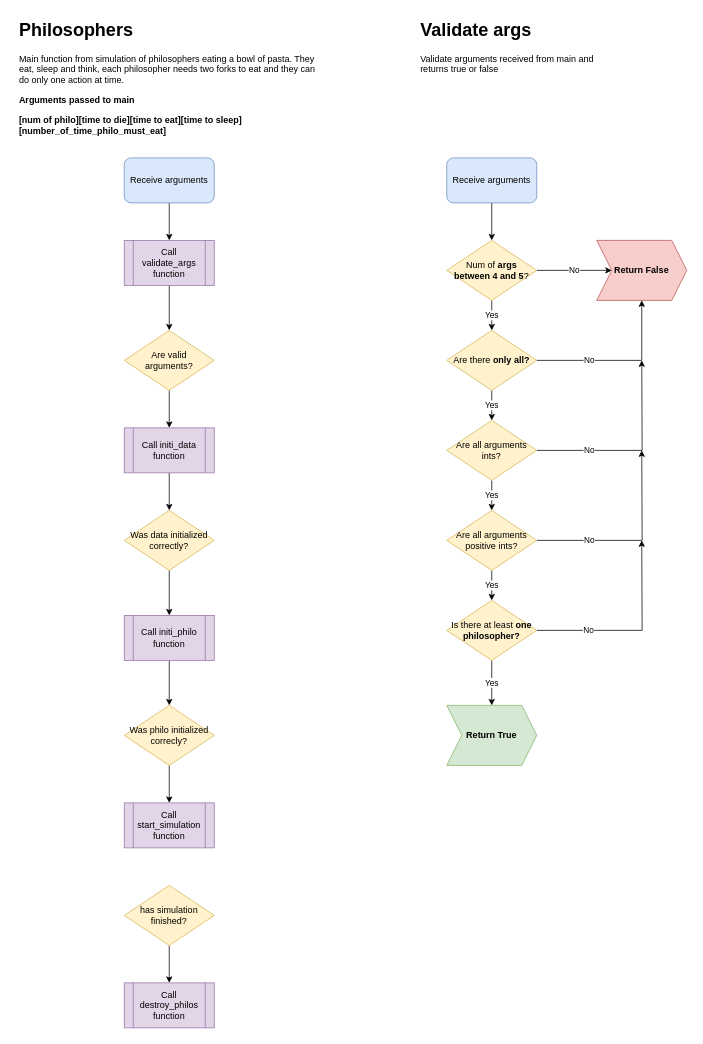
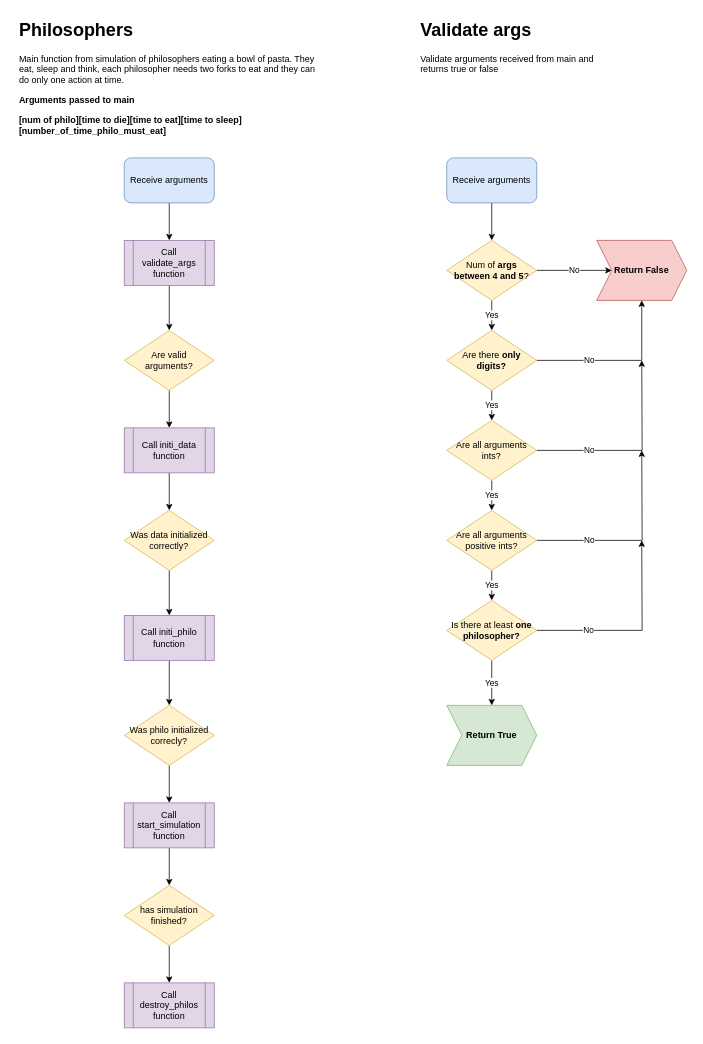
node "Are there only all?": label "Are there only all?" -> "Are there only digits?"
edge "Call start_simulation function" -> "has simulation finished?": added
